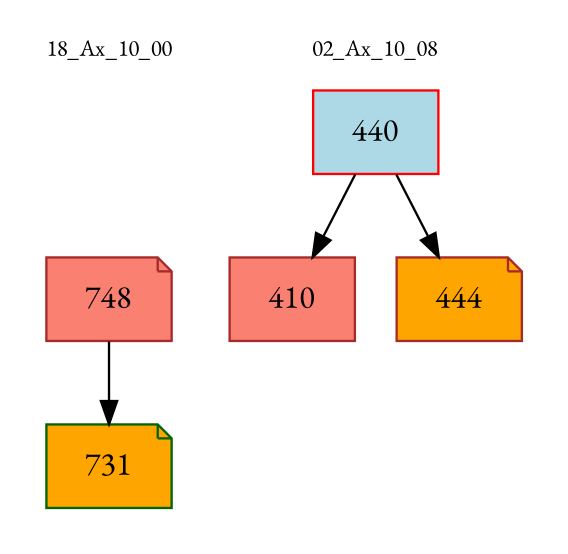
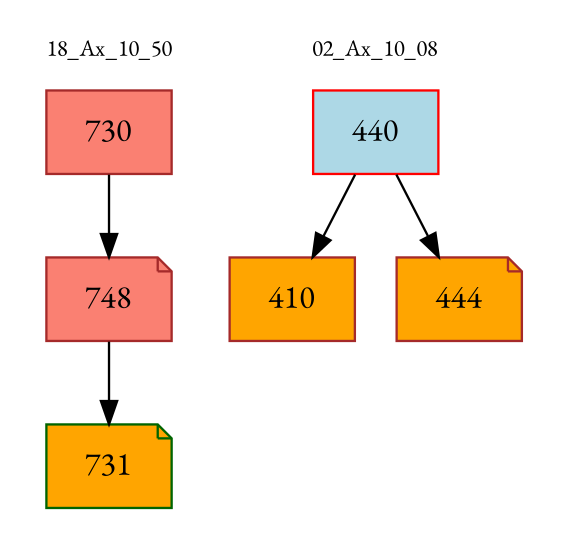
cluster "18_Ax_10_00": label "18_Ax_10_00" -> "18_Ax_10_50"
node "730": added
node "410": fillcolor salmon -> orange
